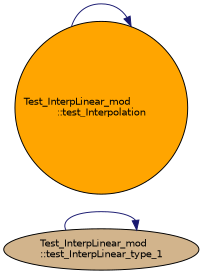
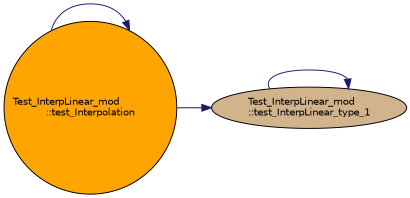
edge "Test_InterpLinear_mod ::test_Interpolation" -> "Test_InterpLinear_mod ::test_InterpLinear_type_1": added
